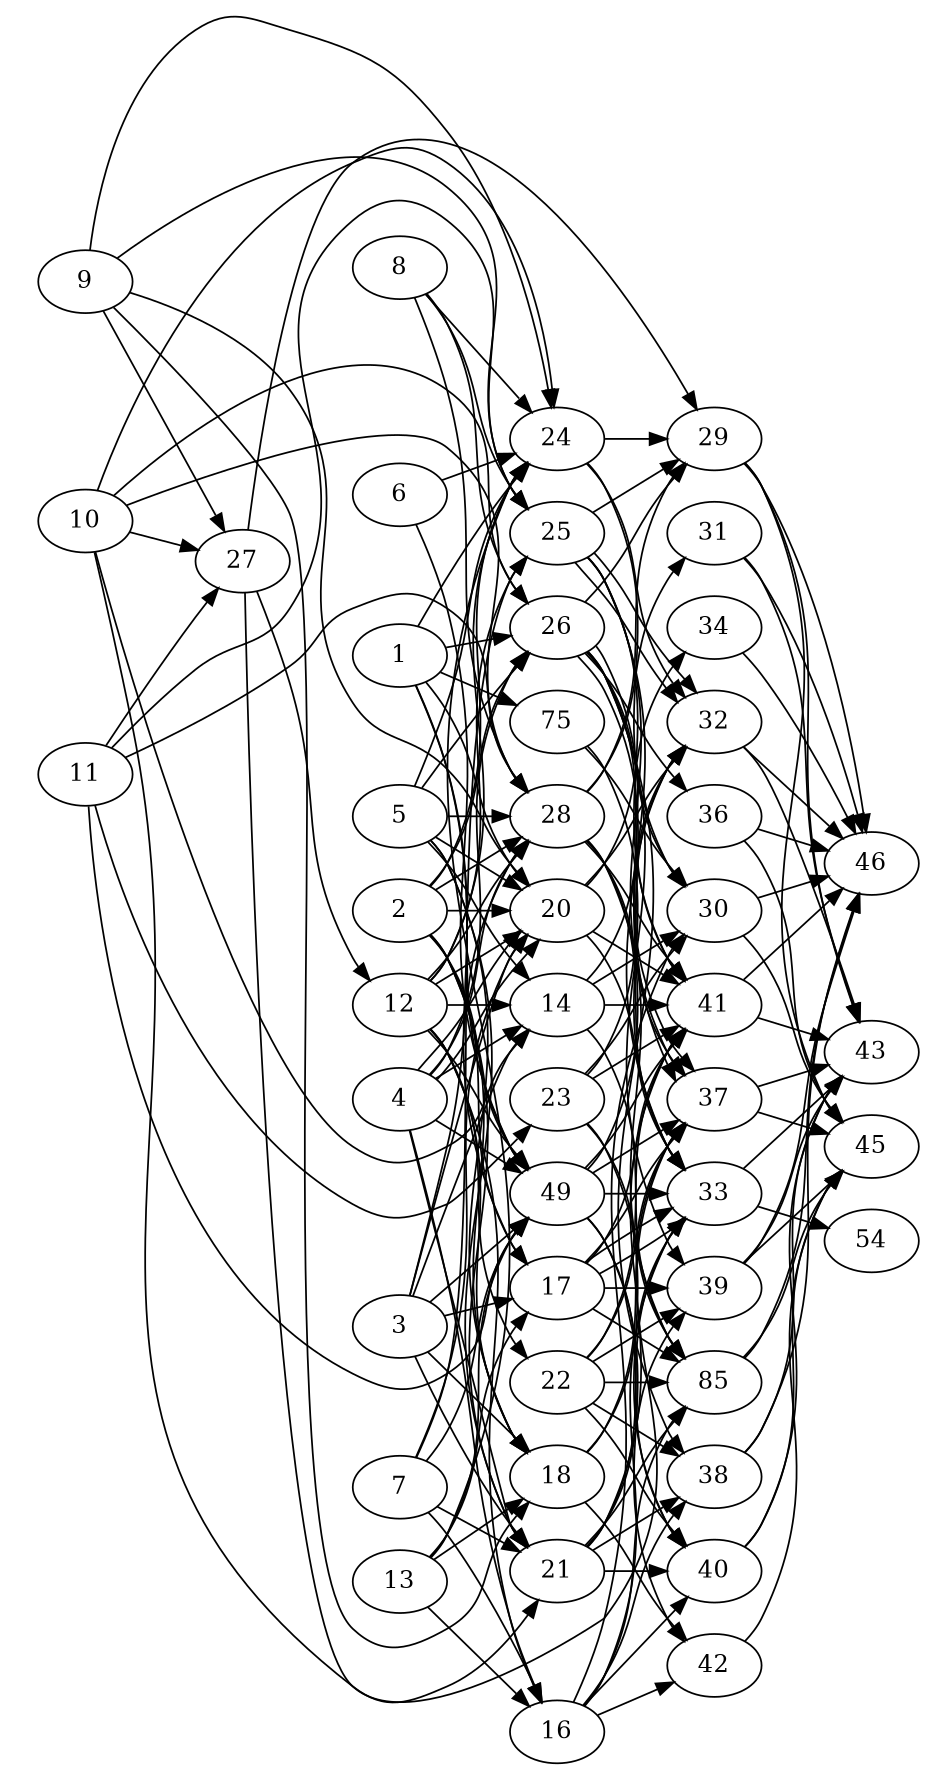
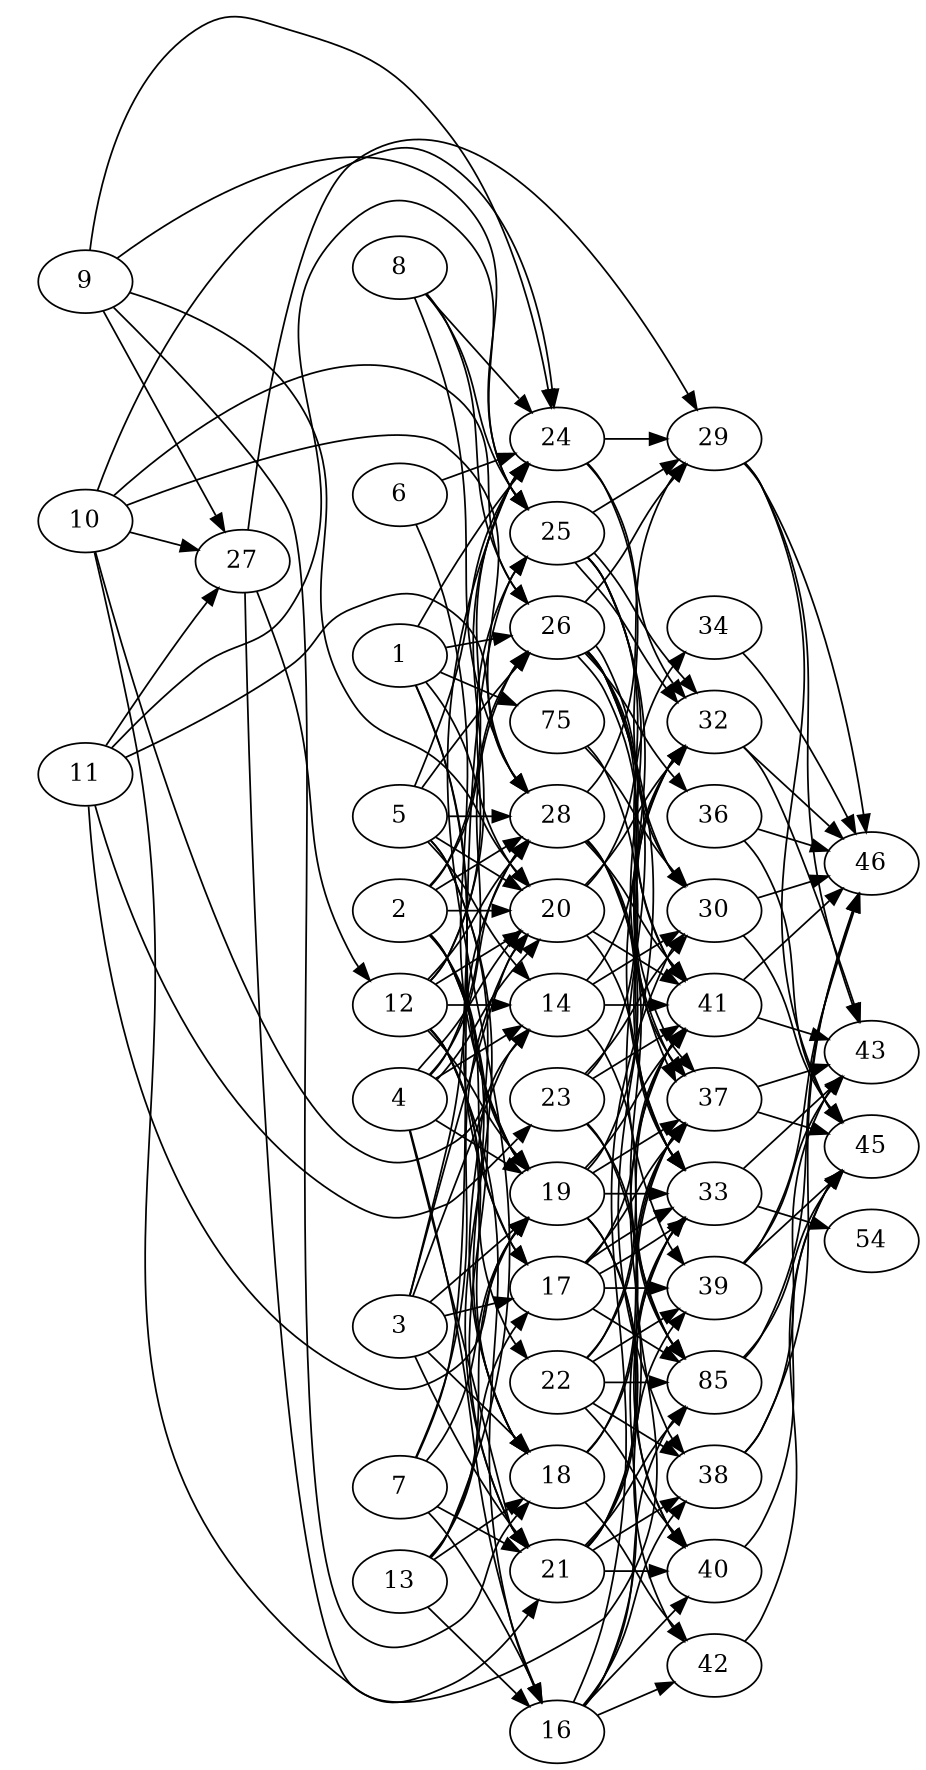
node "31": removed
node "49": label "49" -> "19"
edge "40" -> "43": removed
